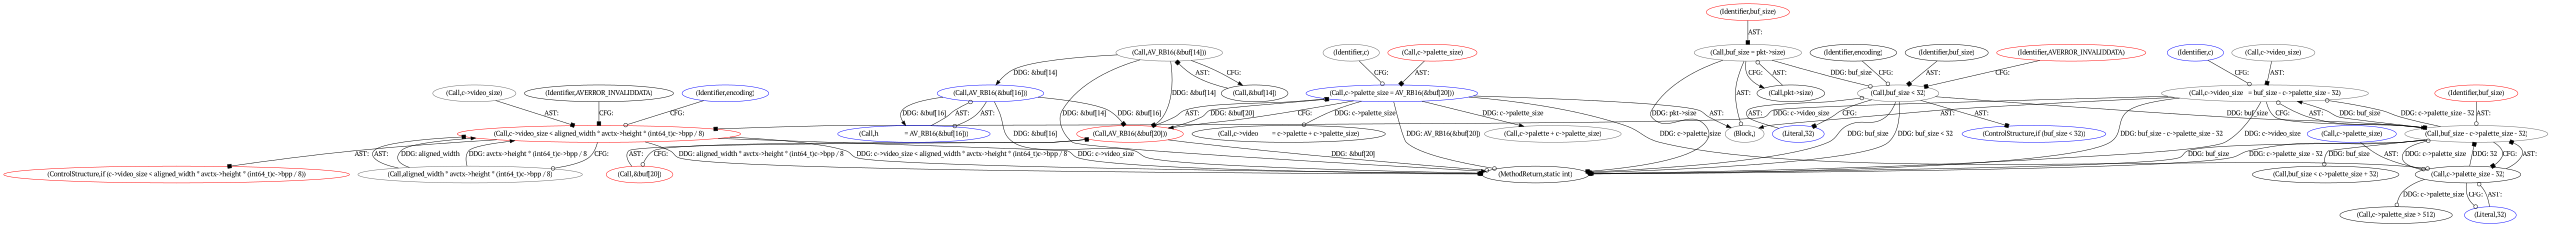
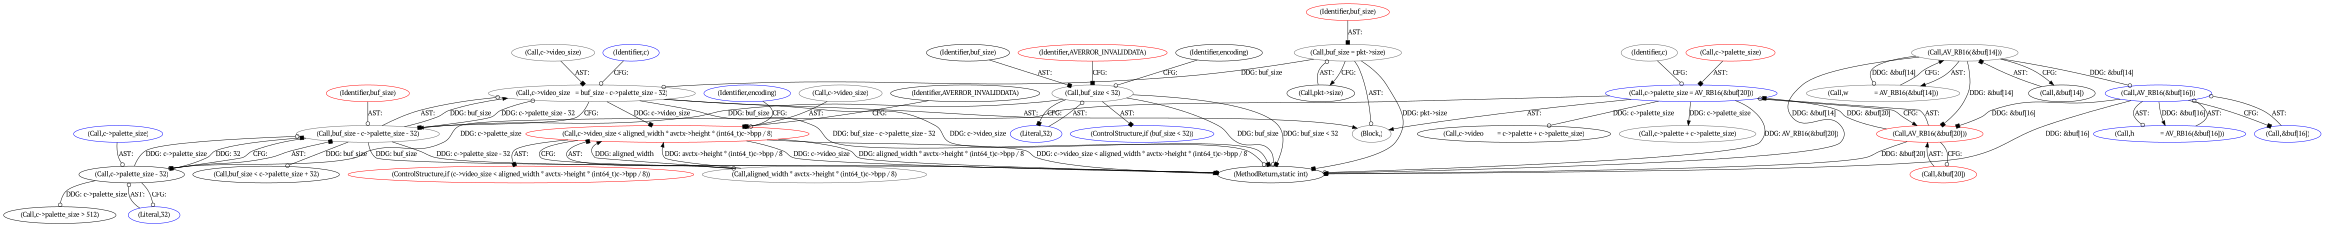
edge "(Call,AV_RB16(&buf[14]))" -> "(Call,AV_RB16(&buf[16]))": arrowhead normal -> odot
edge "(Call,buf_size = pkt->size)" -> "(Call,buf_size < 32)": now "(Call,buf_size = pkt->size)" -> "(Call,c->video_size   = buf_size - c->palette_size - 32)"
node "(Call,w               = AV_RB16(&buf[14]))": added
node "(Call,&buf[16])": added
edge "(Call,&buf[20])" -> "(Call,AV_RB16(&buf[20]))": arrowhead box -> normal
